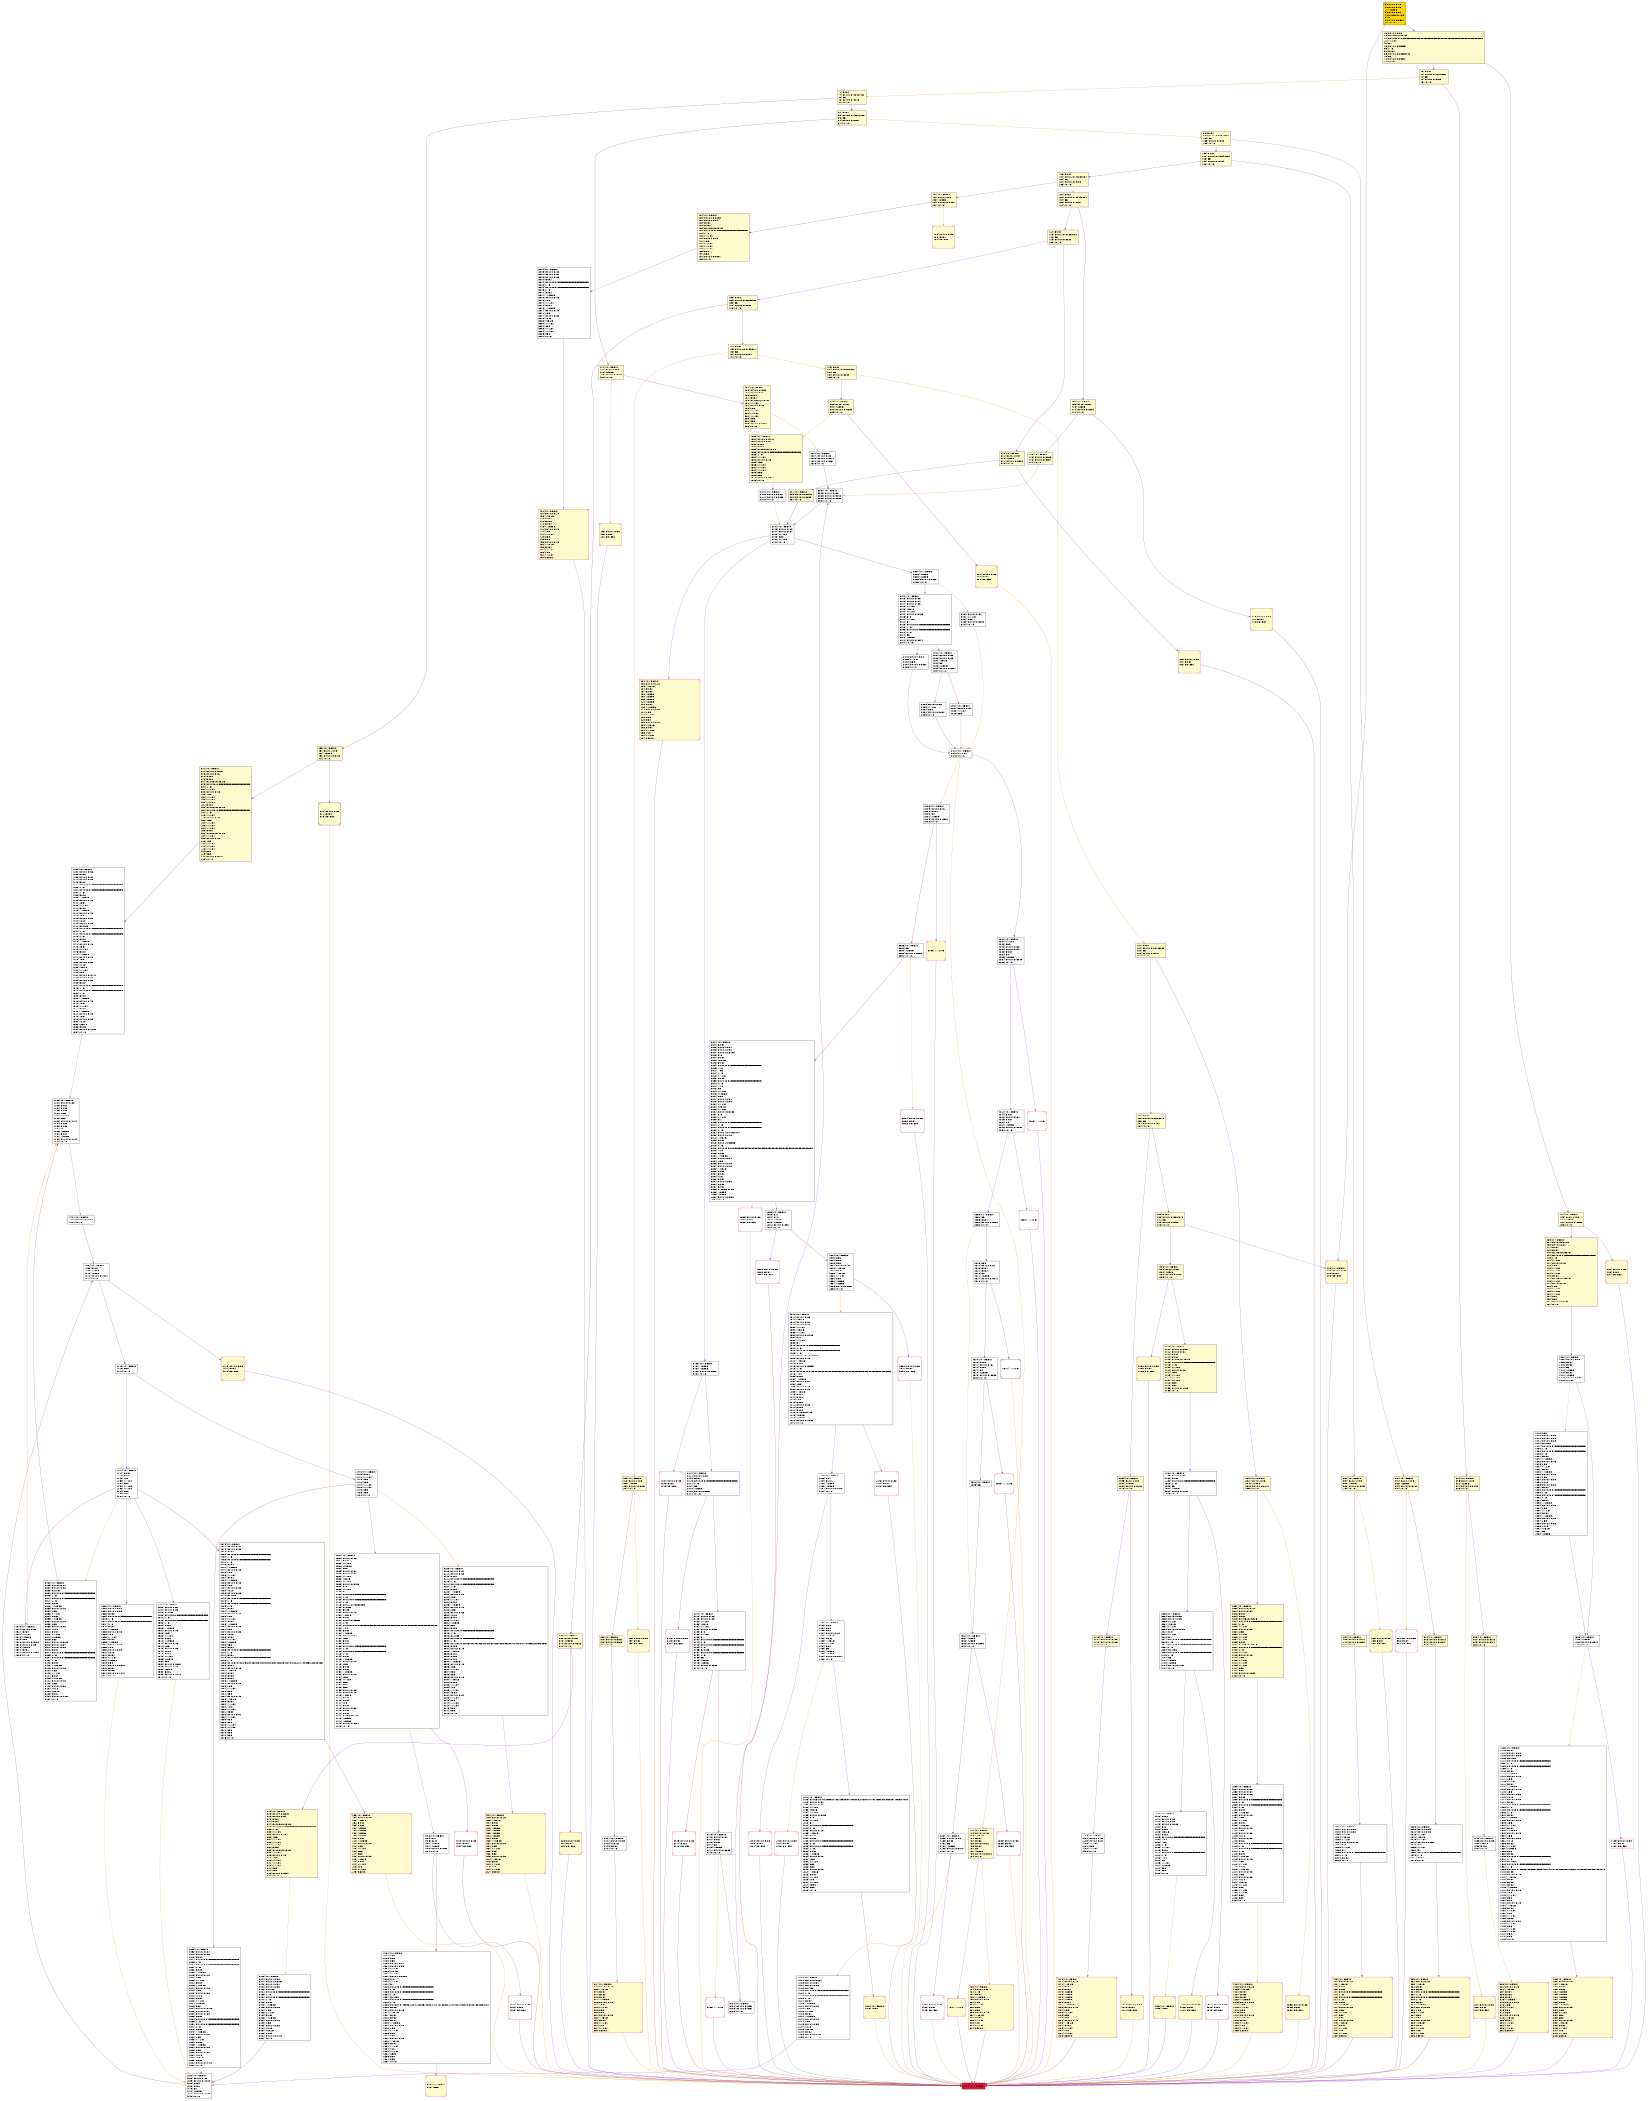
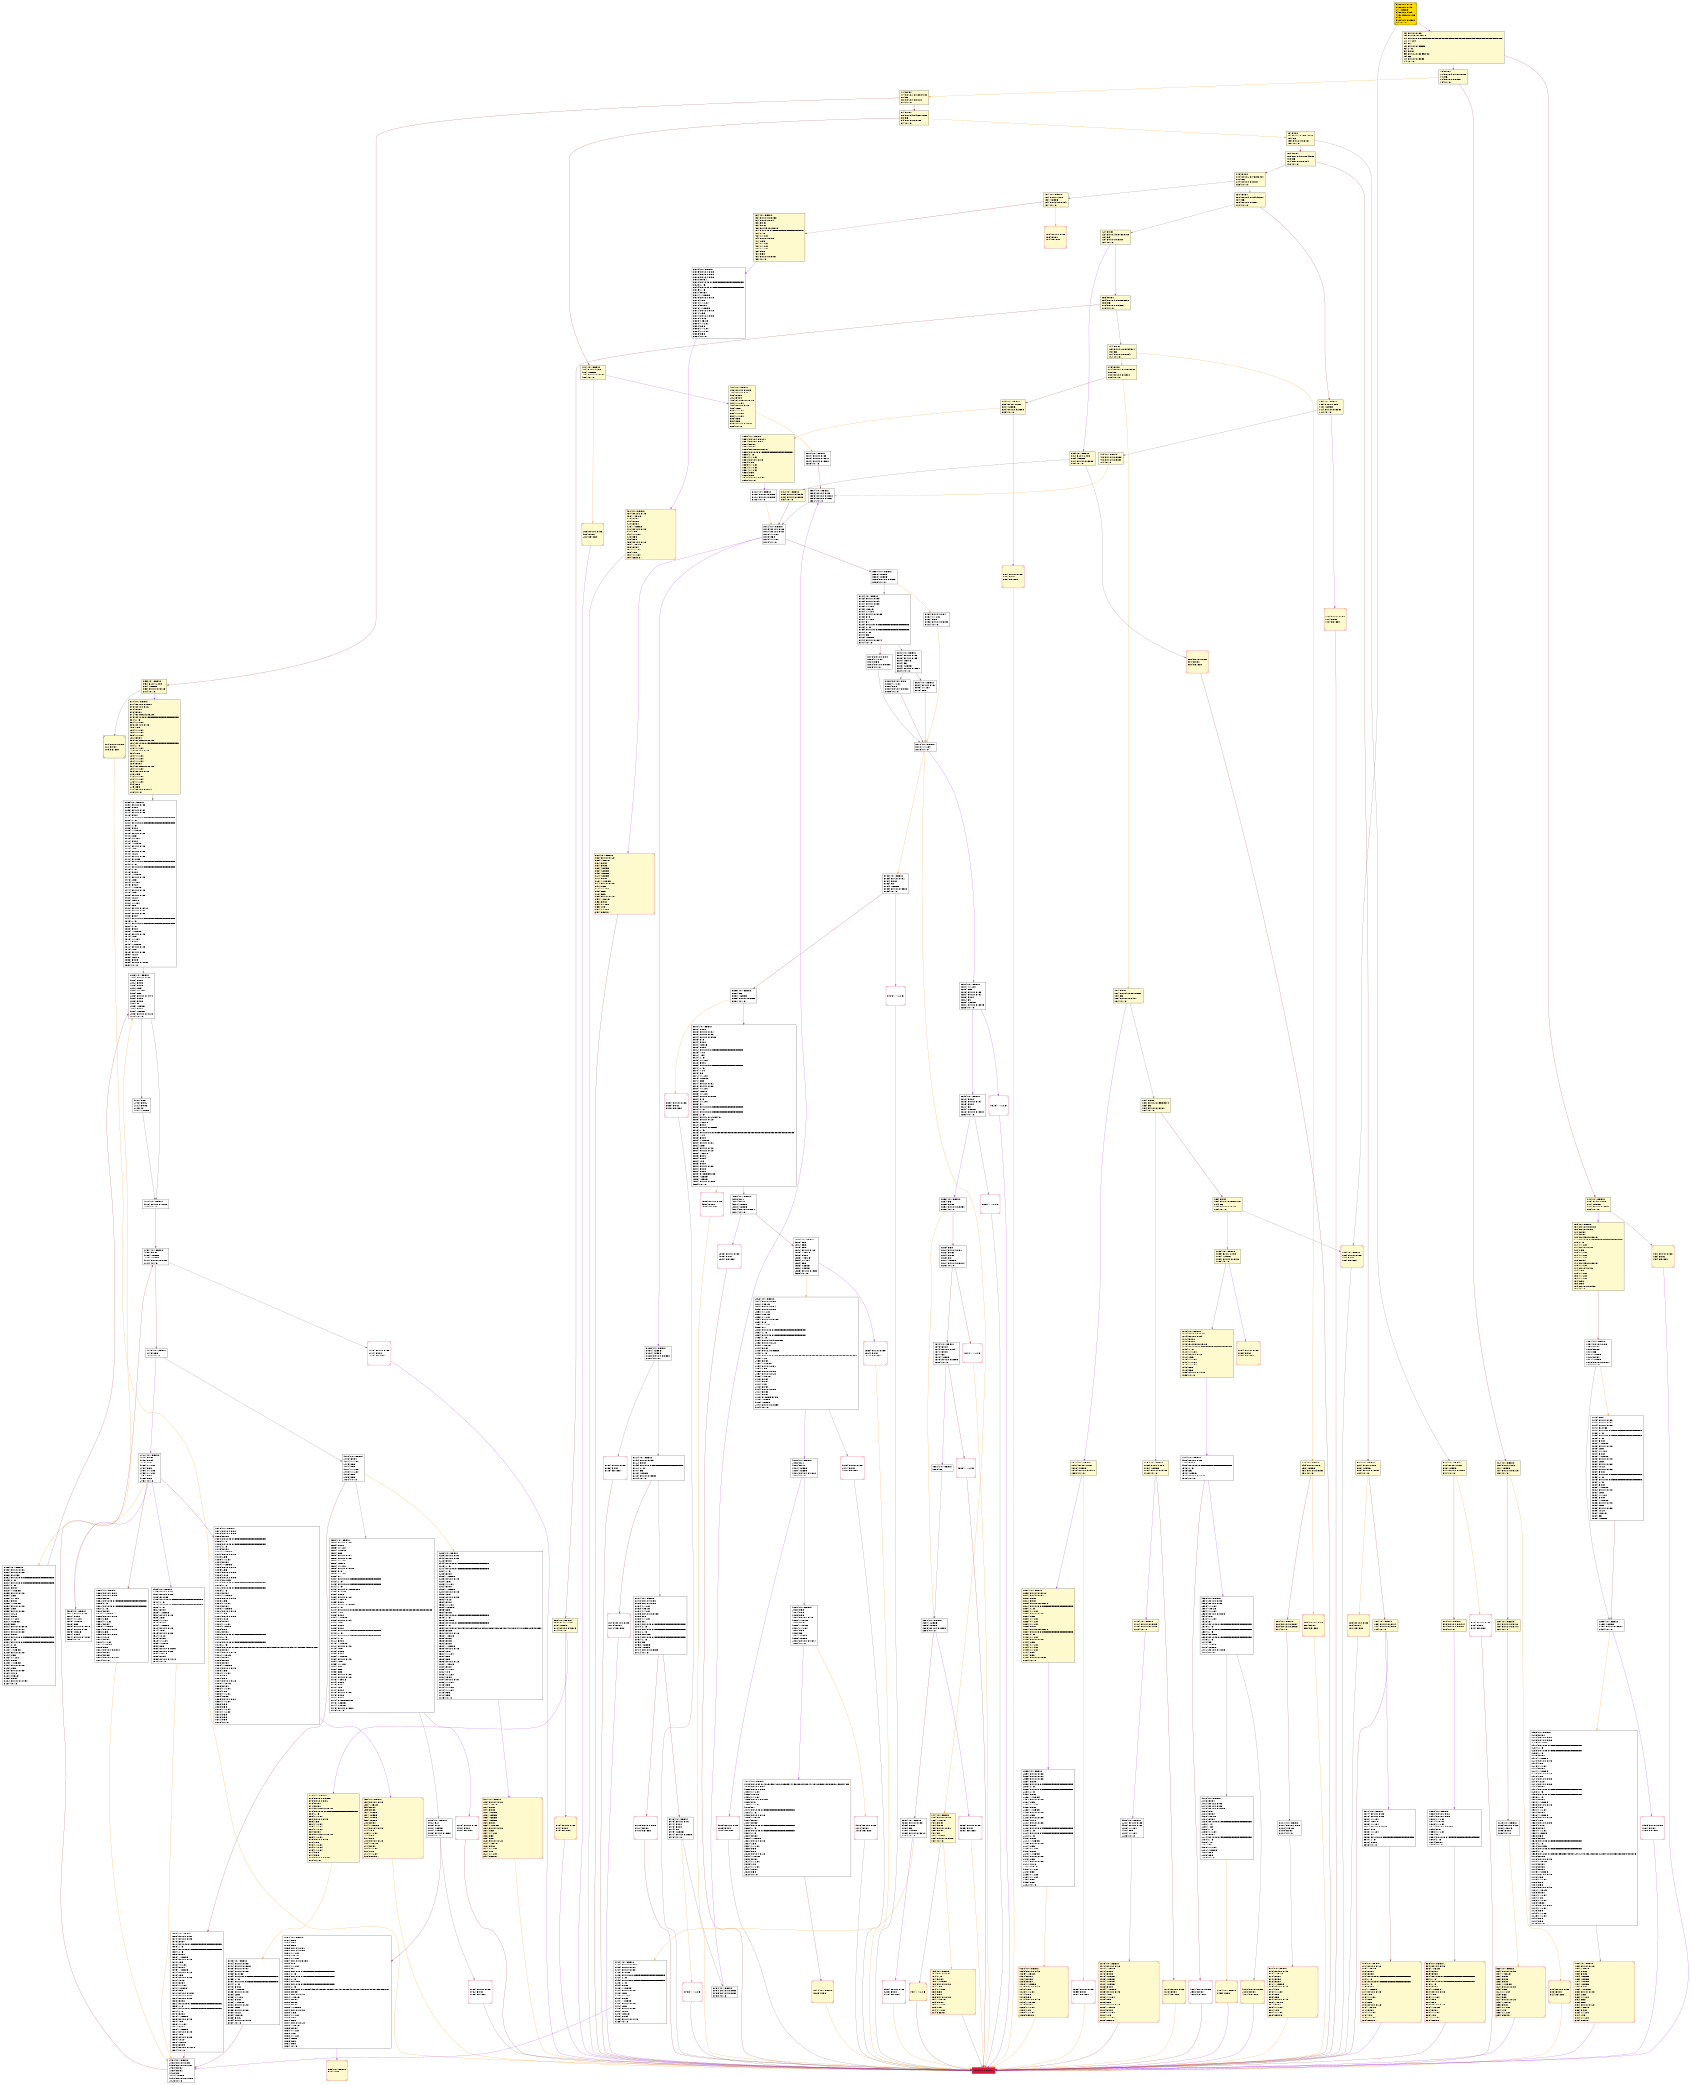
node "3799: INVALID": fillcolor lemonchiffon -> white
node "4712: POP 4713: DUP4 4714: DUP3 4715: LT 4716: ISZERO": added
node "4765: PUSH1 0x00 4767: DUP1 4768: REVERT": fillcolor lemonchiffon -> white
node "2371: INVALID": color black -> crimson
edge "1206: PUSH1 0x00 1208: DUP1 1209: REVERT" -> "4772: EXIT BLOCK": now "607: JUMPDEST 608: PUSH2 0x0267 611: PUSH2 0x0ba0 614: JUMP" -> "4772: EXIT BLOCK"
node "1405: PUSH1 0x00 1407: DUP1 1408: REVERT": shape box -> Msquare
node "1053: PUSH1 0x00 1055: DUP1 1056: REVERT": fillcolor lemonchiffon -> white
